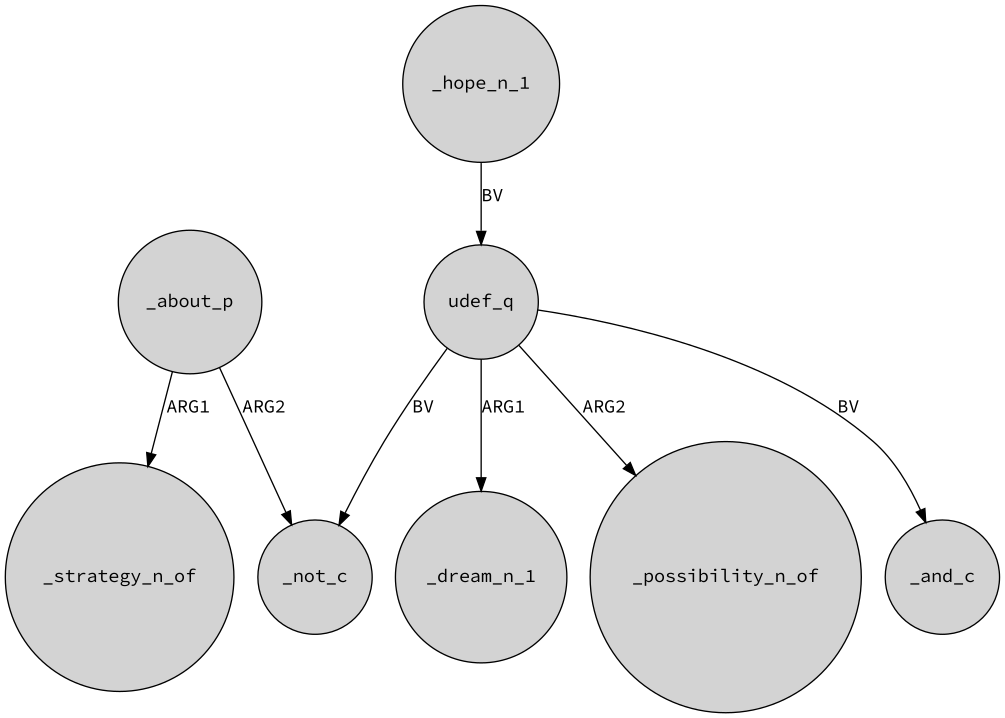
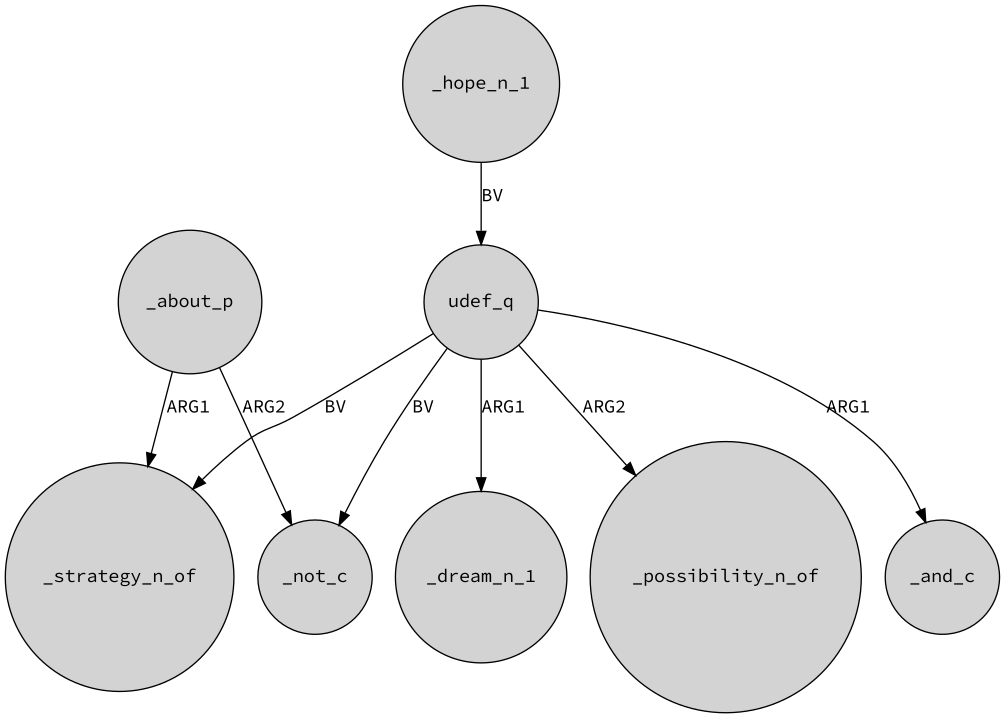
edge "udef_q" -> "_strategy_n_of": added, label "BV"
edge "udef_q" -> "_and_c": label "BV" -> "ARG1"
